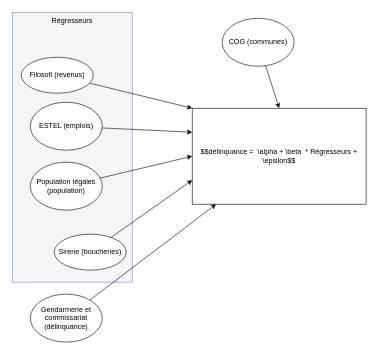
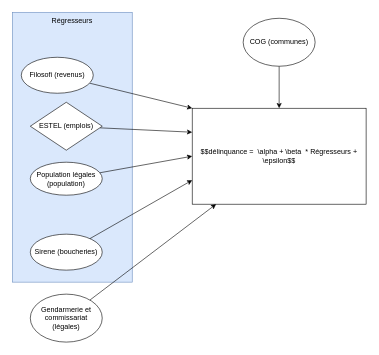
node "Régresseurs": fillcolor #f5f5f5 -> #dae8fc
node "COG (communes)": moved (258, 42) -> (279, 42)
node "ESTEL (emplois)": shape ellipse -> diamond
node "Population légales (population)": size 72x48 -> 72x33
node "Sirene (boucheries)": moved (90, 252) -> (66, 252)
node "Gendarmerie et commissariat (délinquance)": label "Gendarmerie et commissariat (délinquance)" -> "Gendarmerie et commissariat (légales)"
